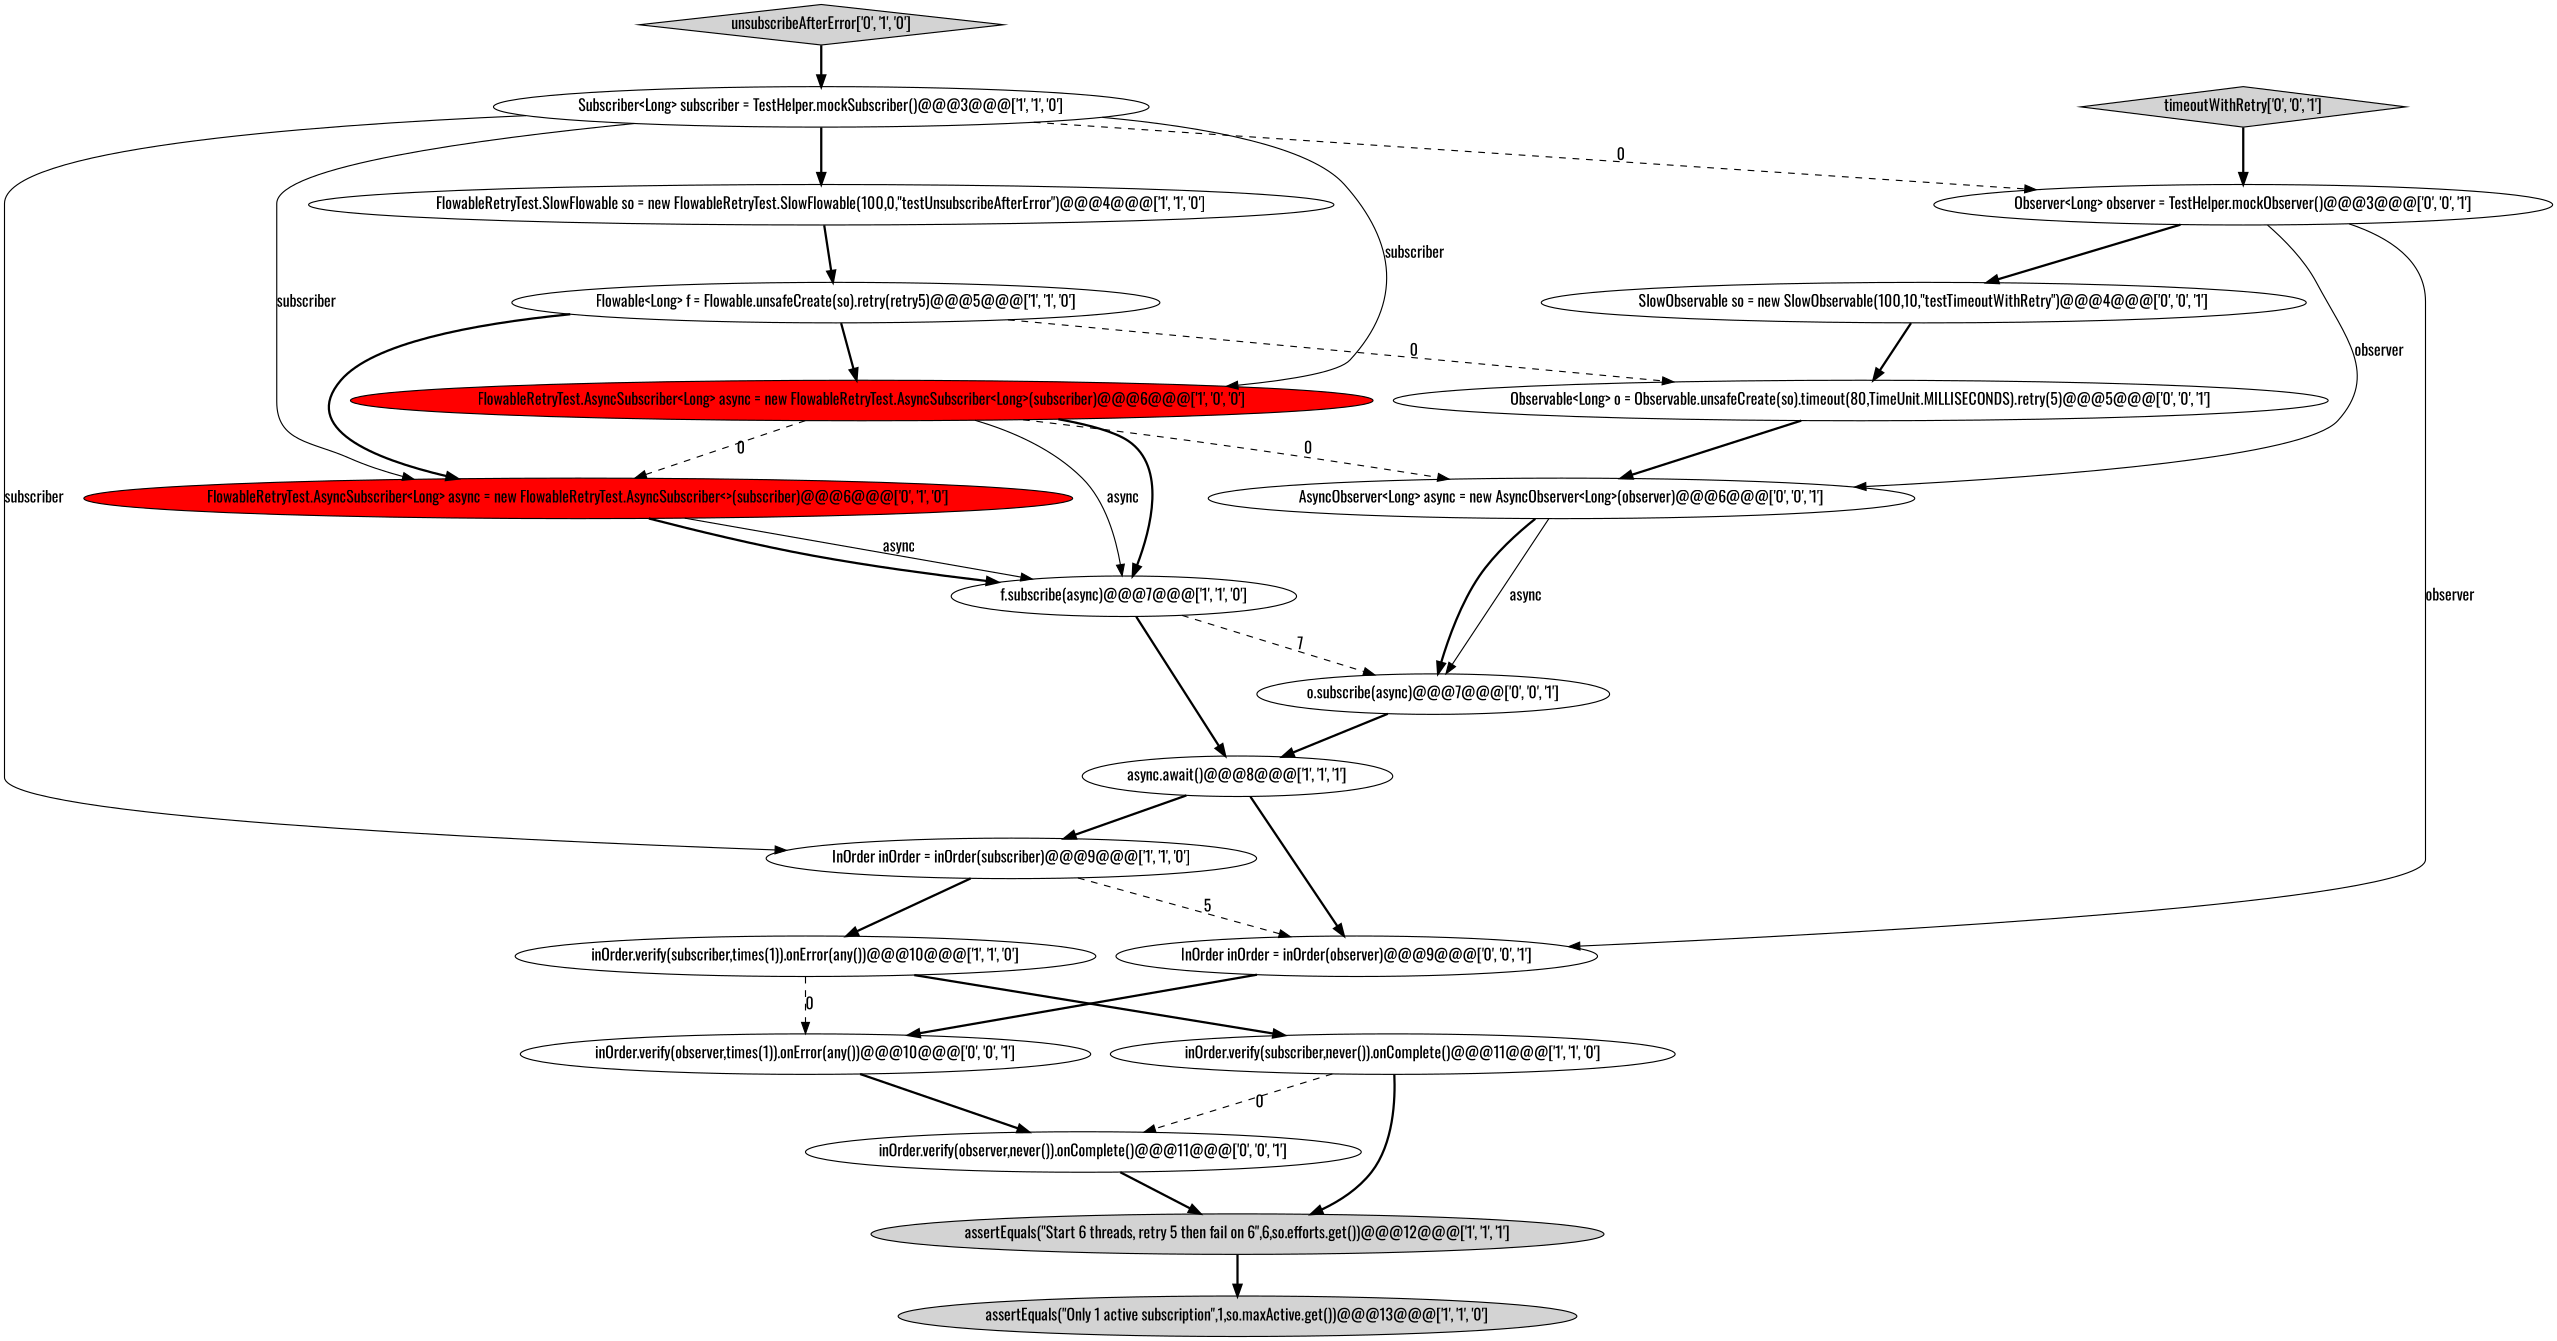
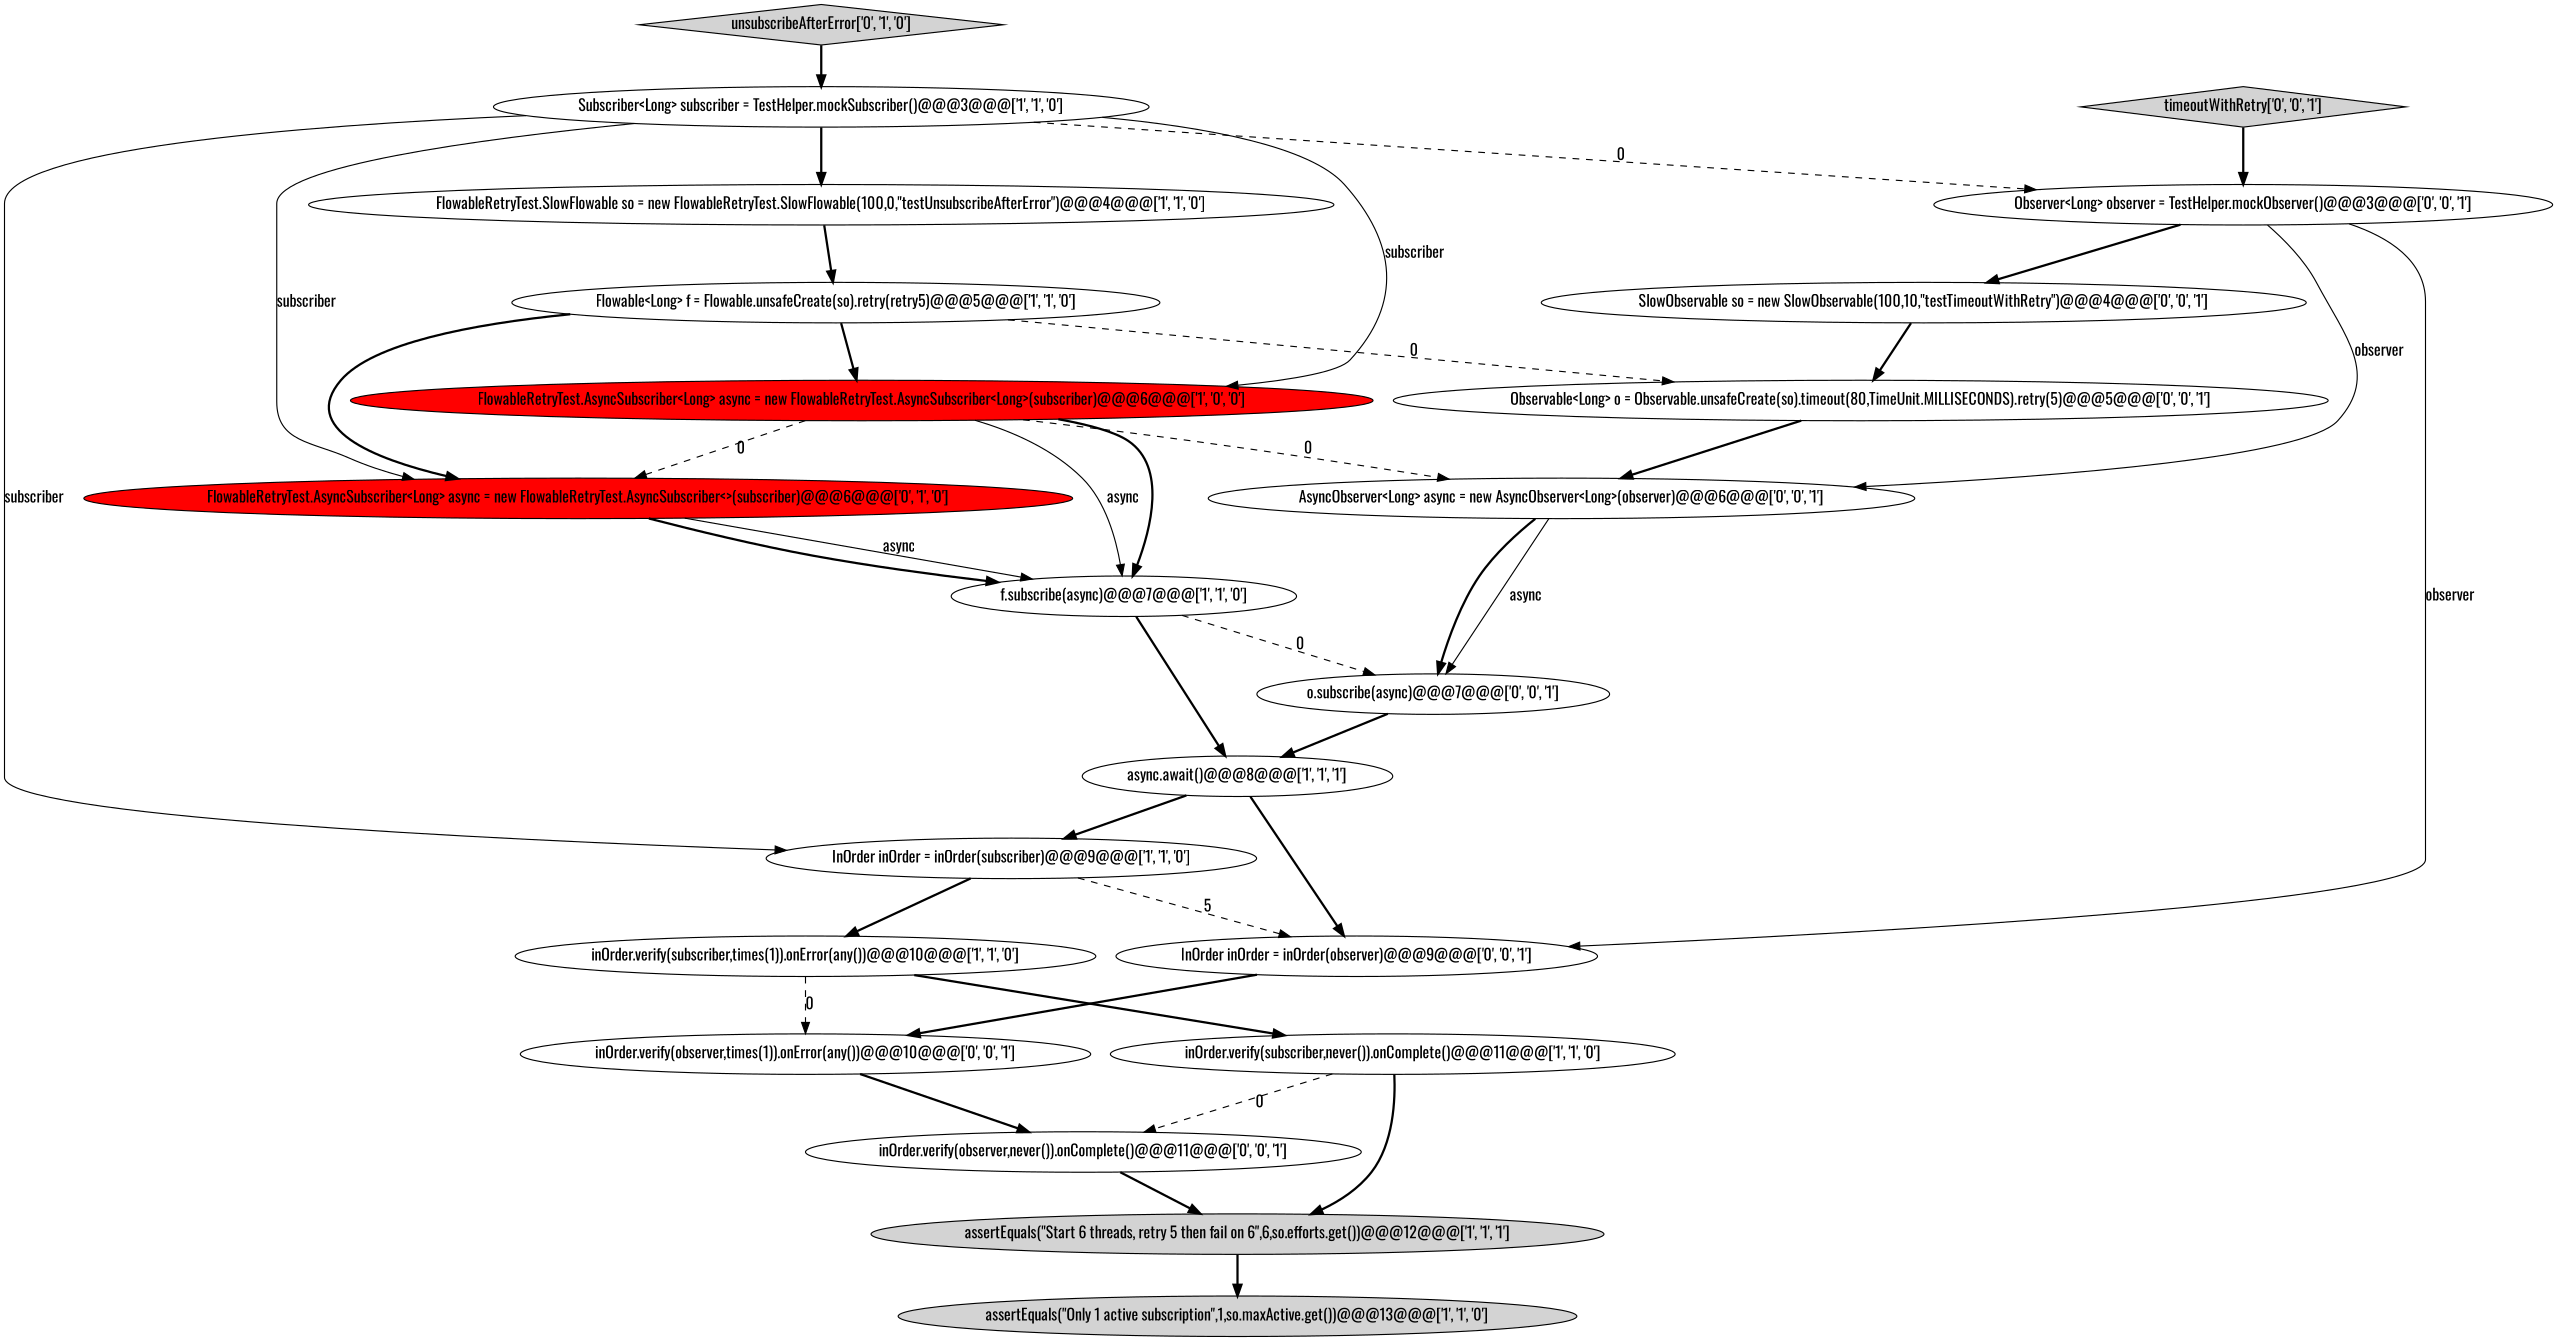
edge "f.subscribe(async)@@@7@@@['1', '1', '0']" -> "o.subscribe(async)@@@7@@@['0', '0', '1']": label "7" -> "0"
